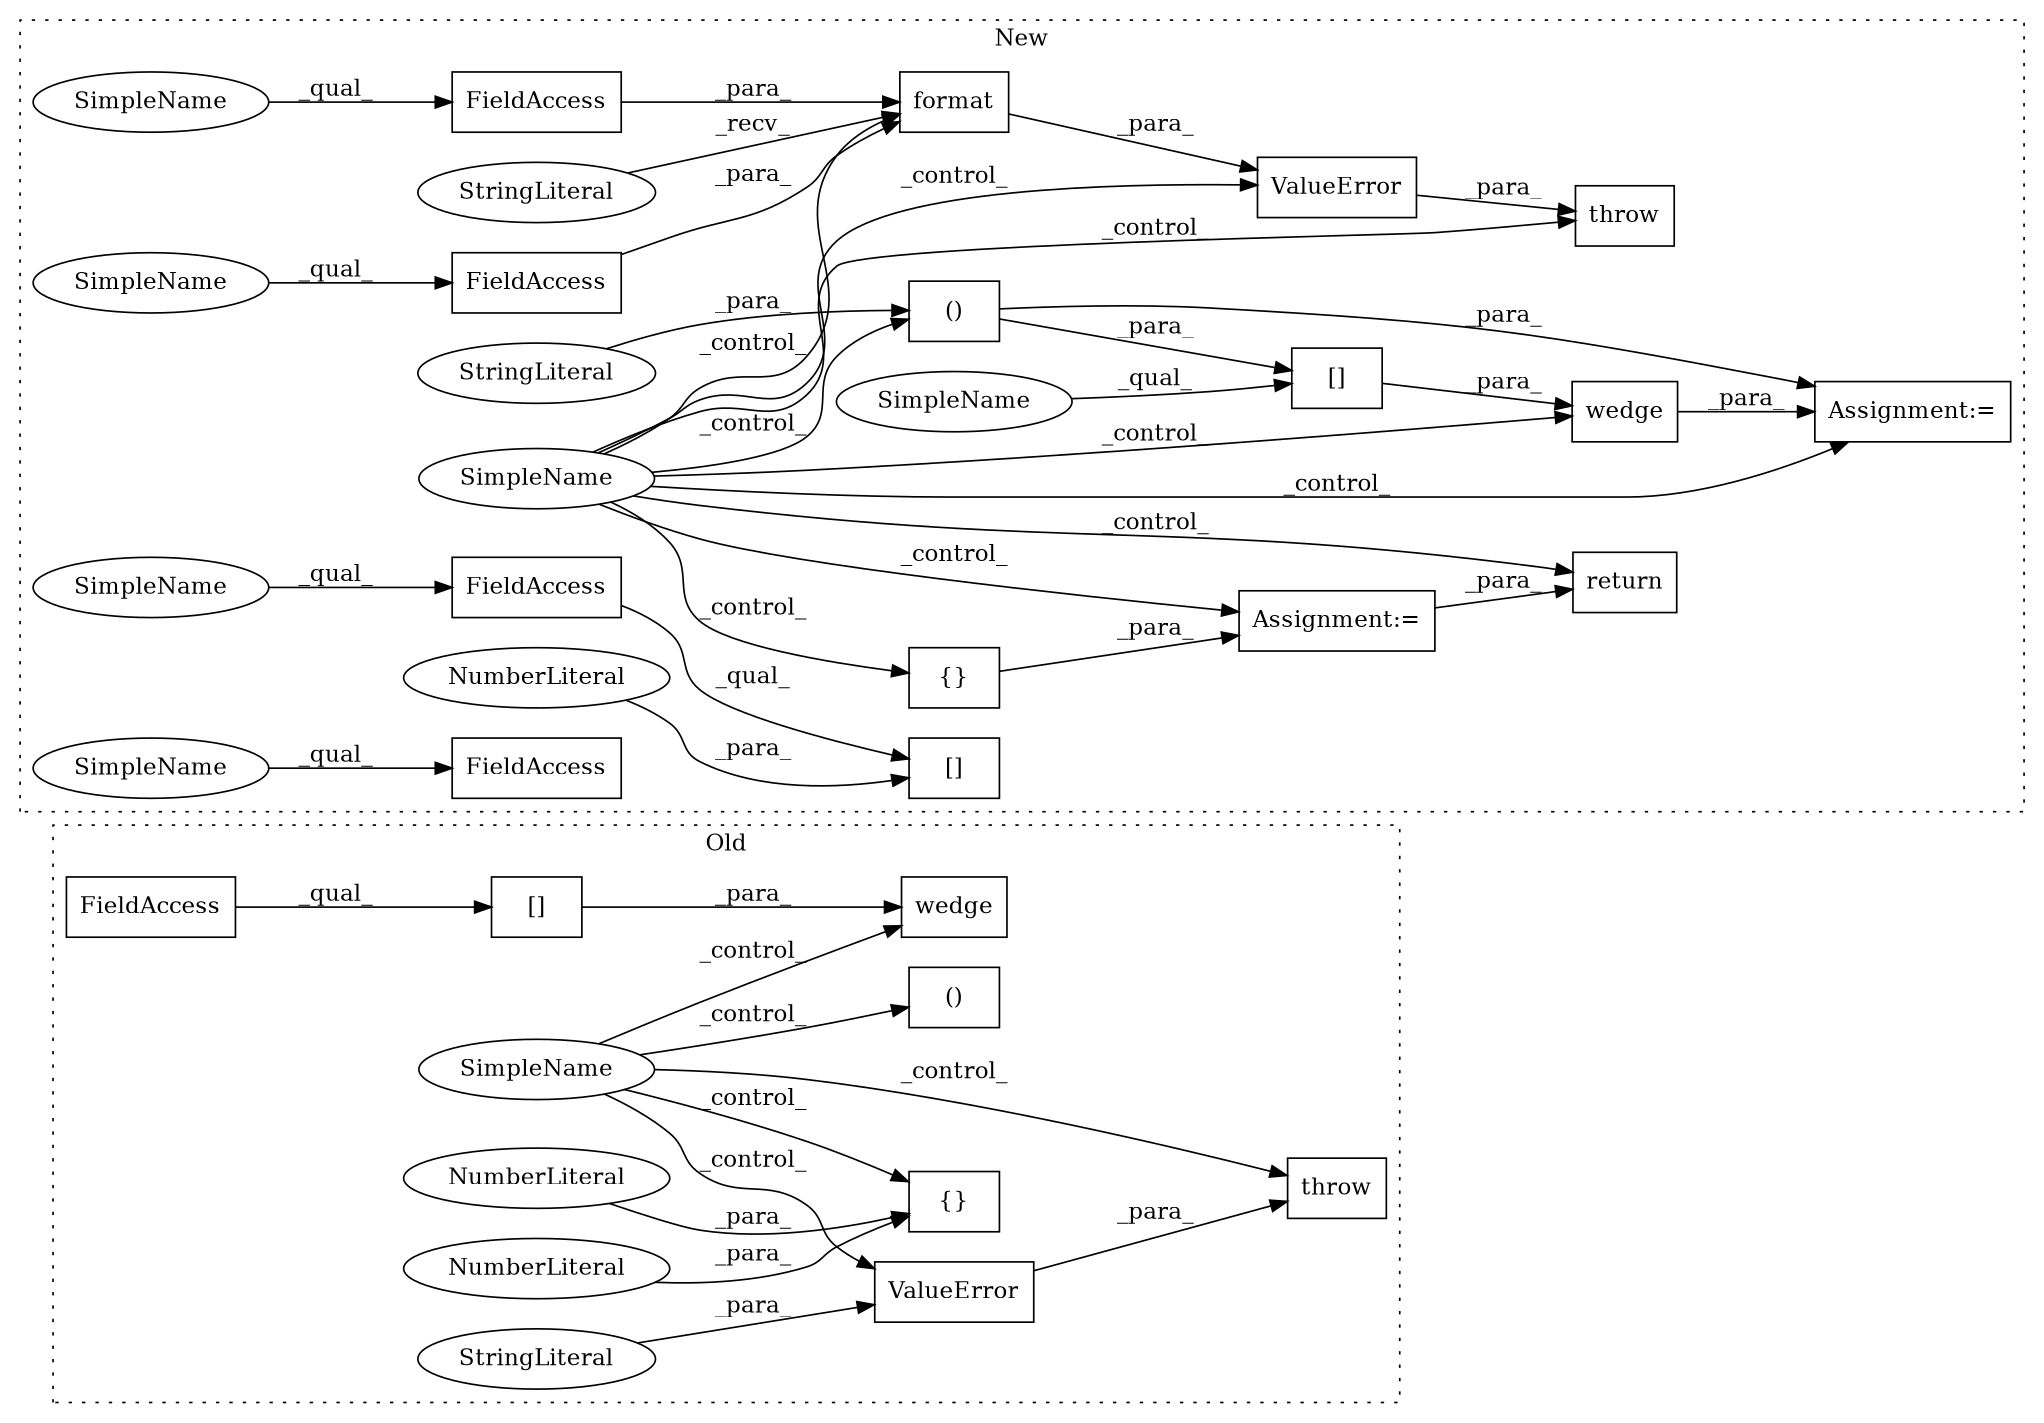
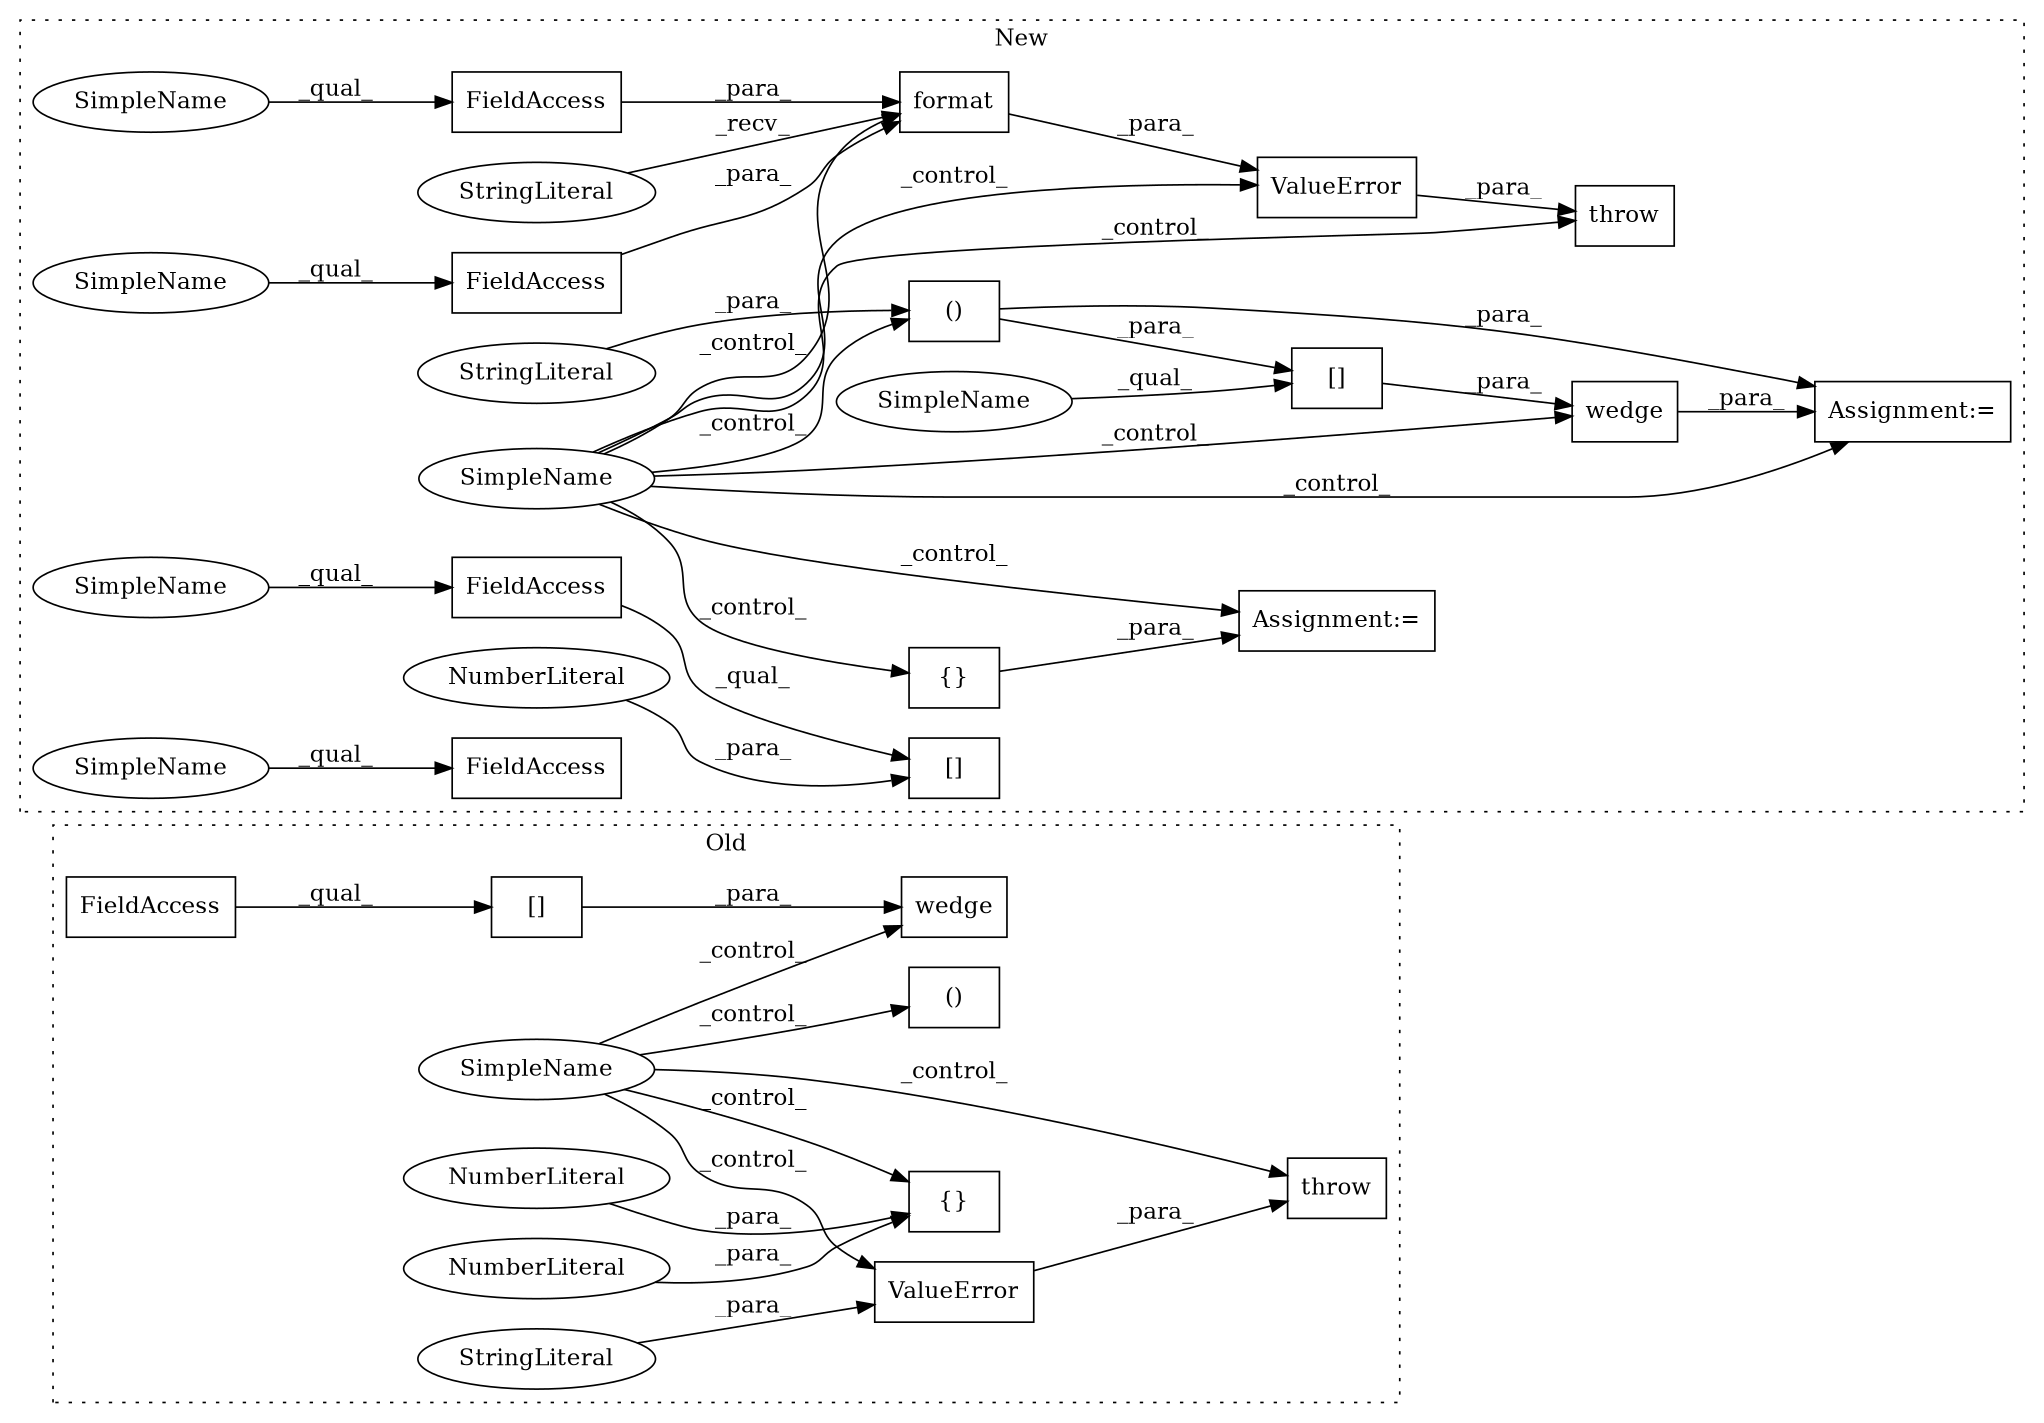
node "return": removed
